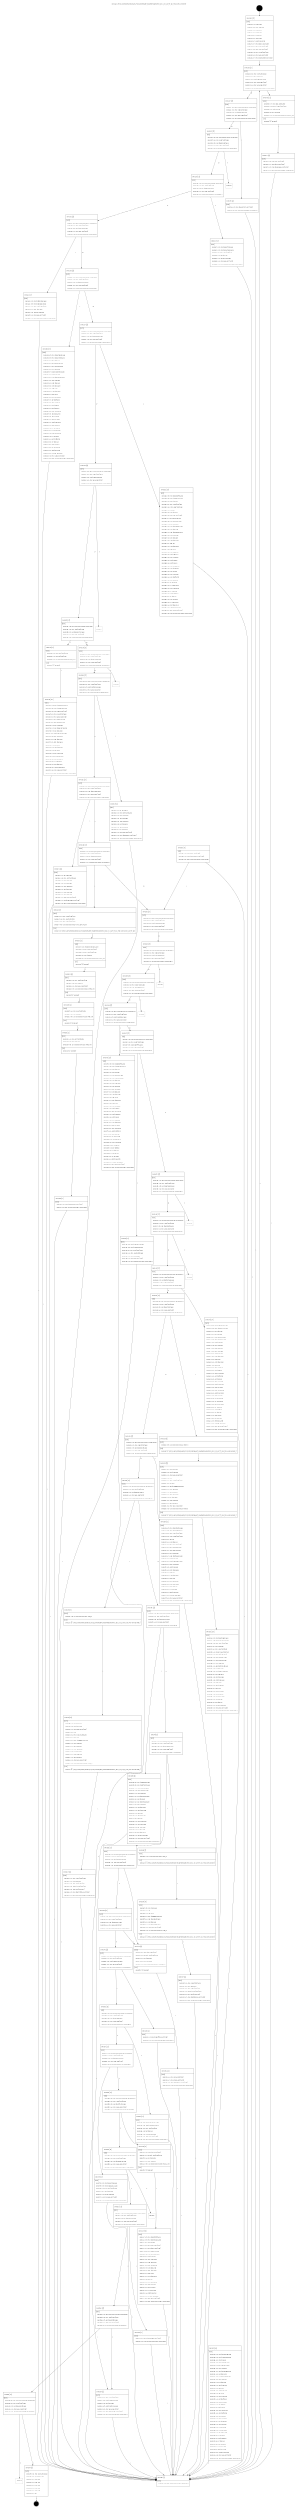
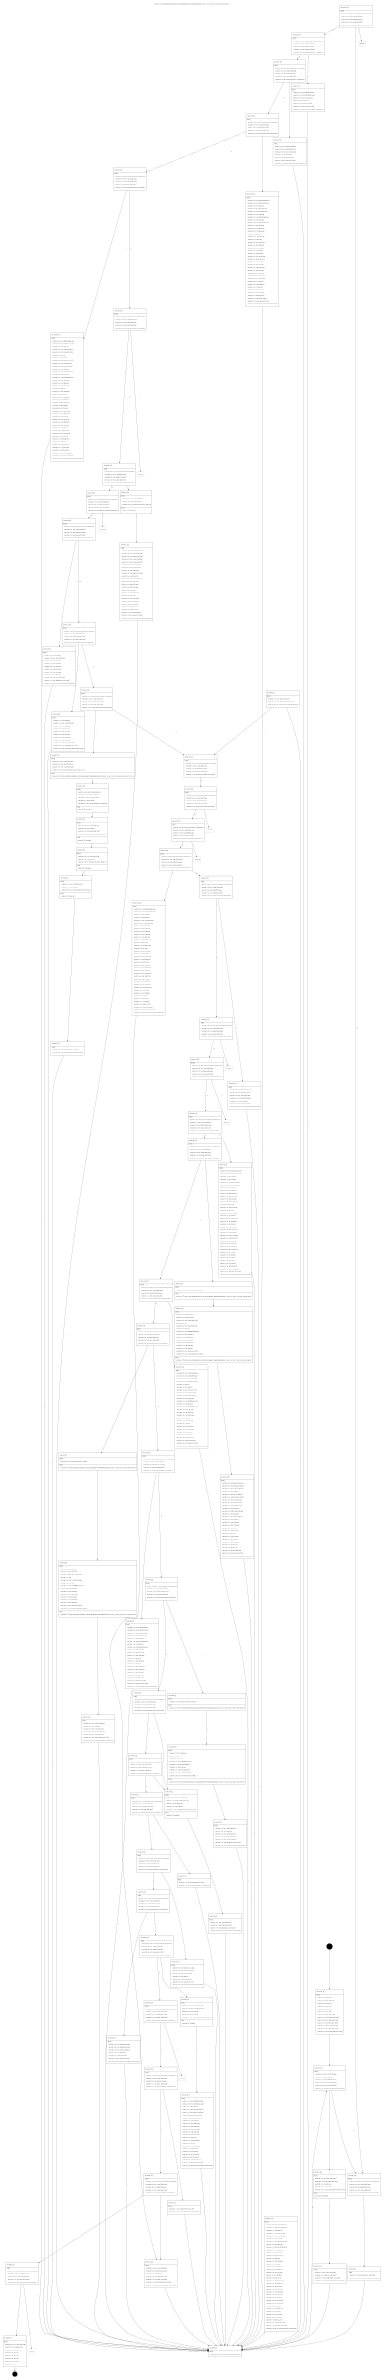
edge "0x4012a7 [25]" -> "0x4012c0 [25]": reversed
